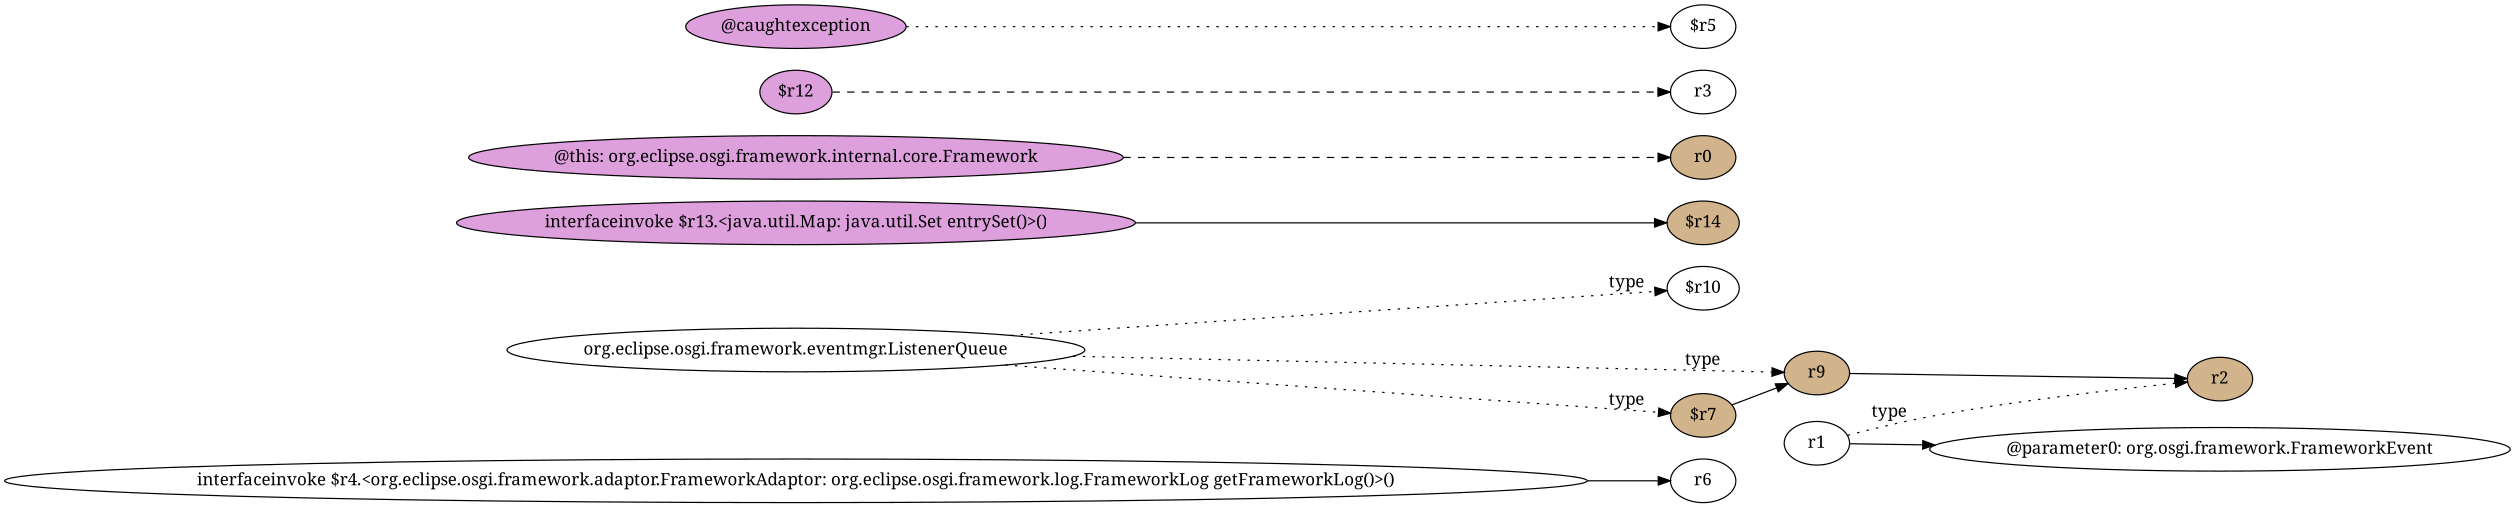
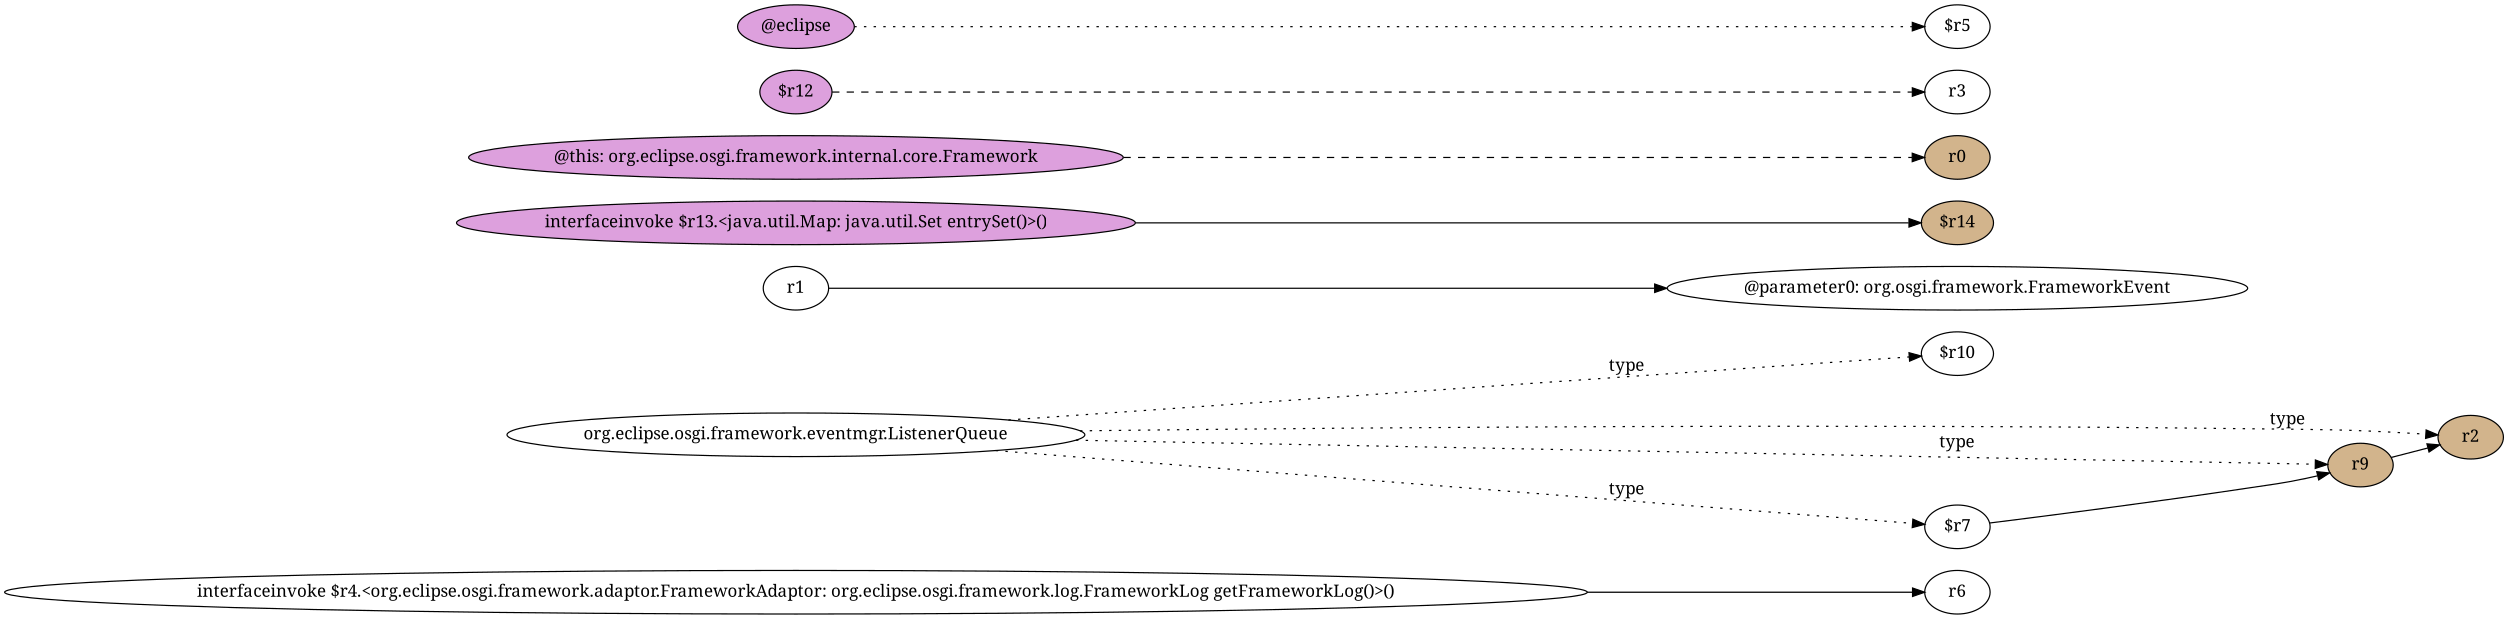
node "@caughtexception": label "@caughtexception" -> "@eclipse"
edge "r1" -> "r2": now "org.eclipse.osgi.framework.eventmgr.ListenerQueue" -> "r2"
node "$r7": fillcolor tan -> white
